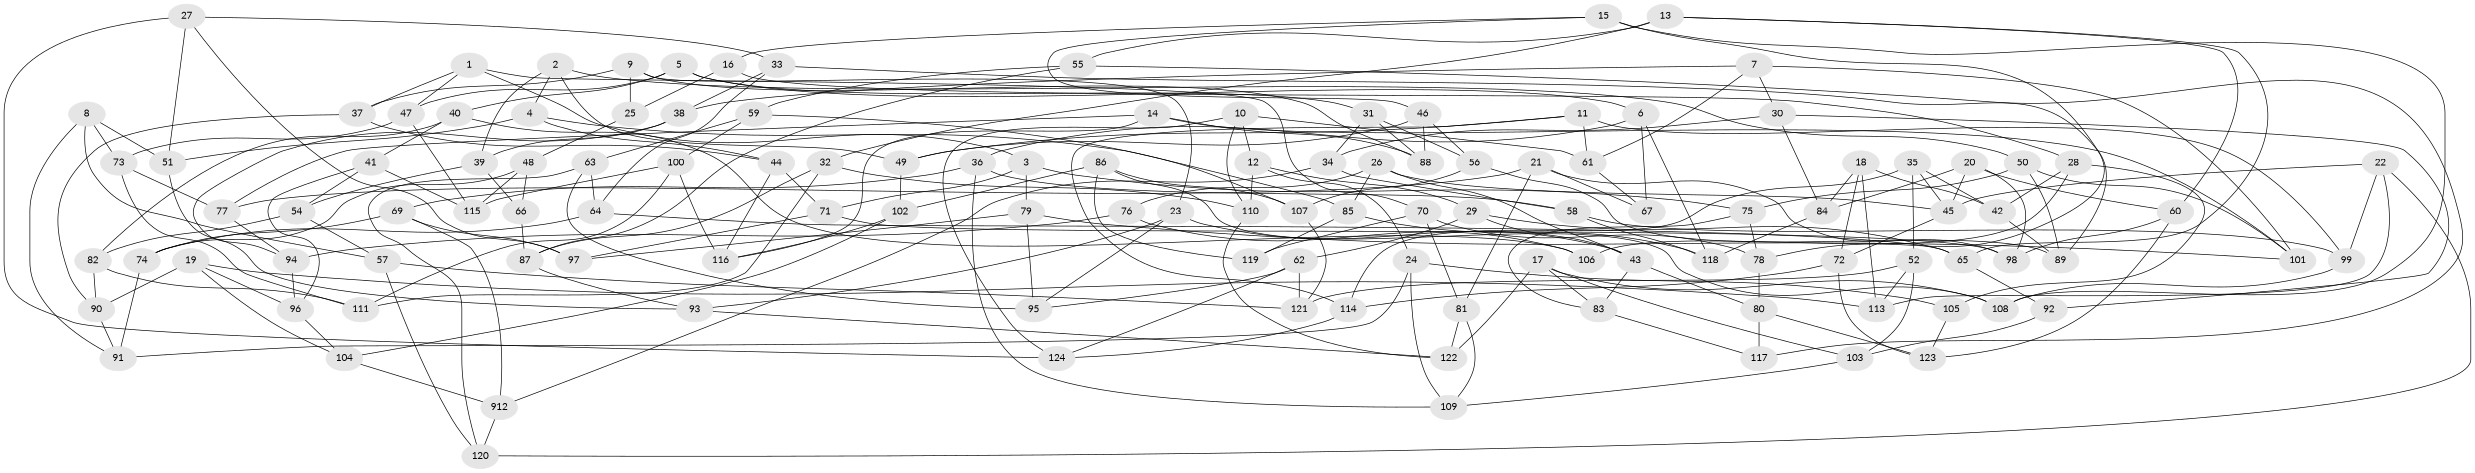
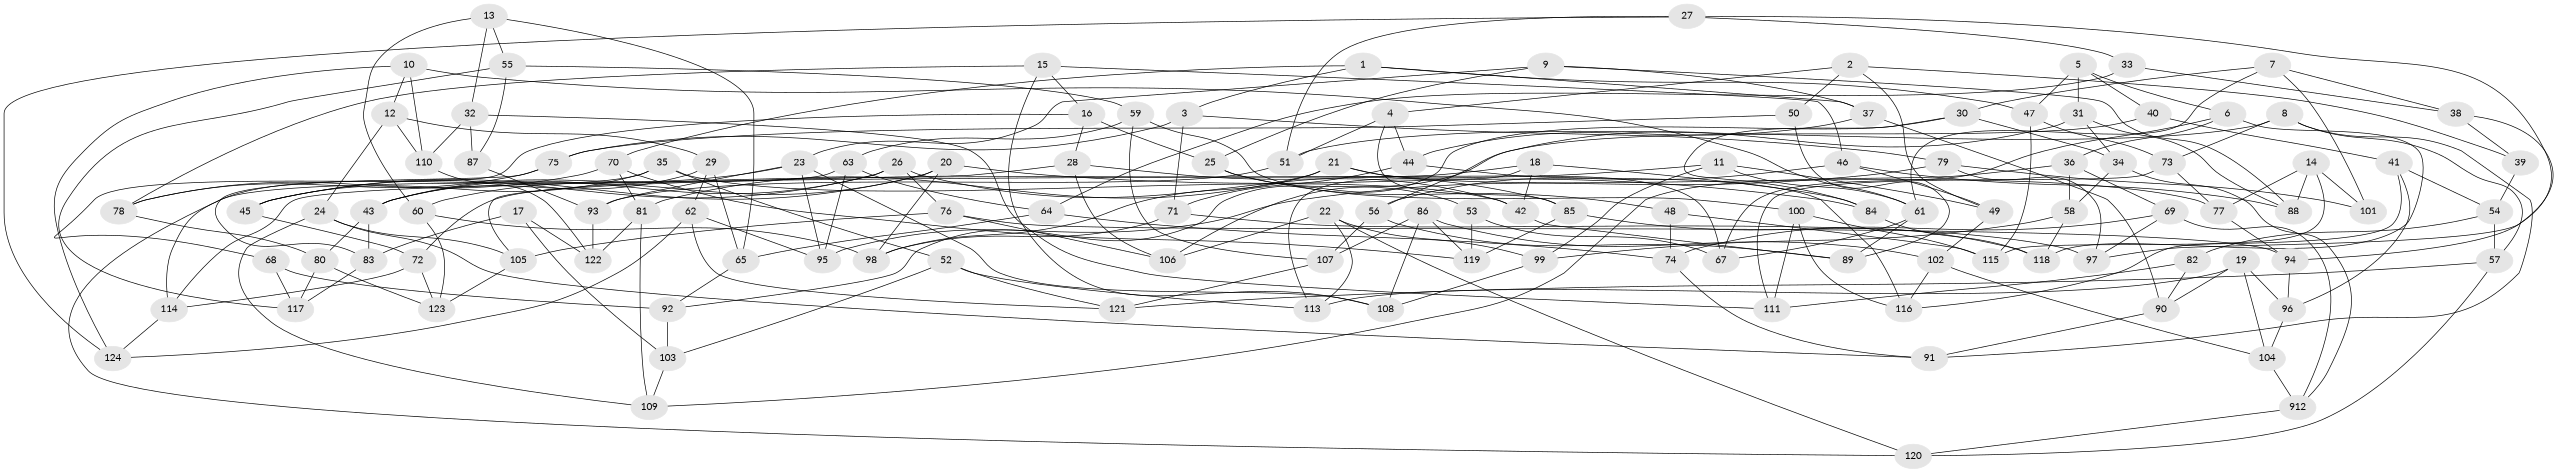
edge "33" -- "89": now "61" -- "89"
edge "40" -- "82": removed
edge "22" -- "45": now "22" -- "106"
edge "50" -- "101": removed
node "66": removed
node "53": added
edge "76" -- "105": added
node "68": added
edge "17" -- "108": now "23" -- "108"
